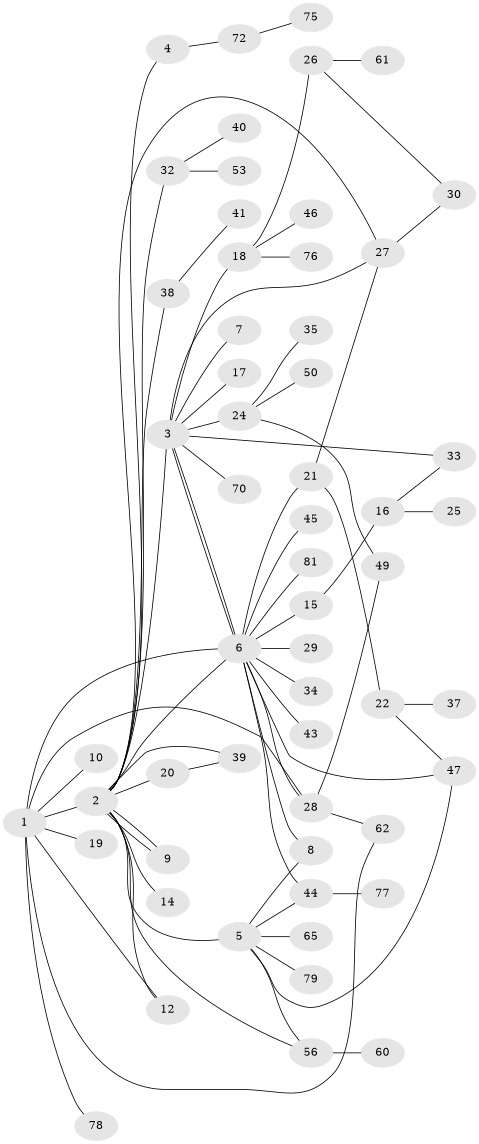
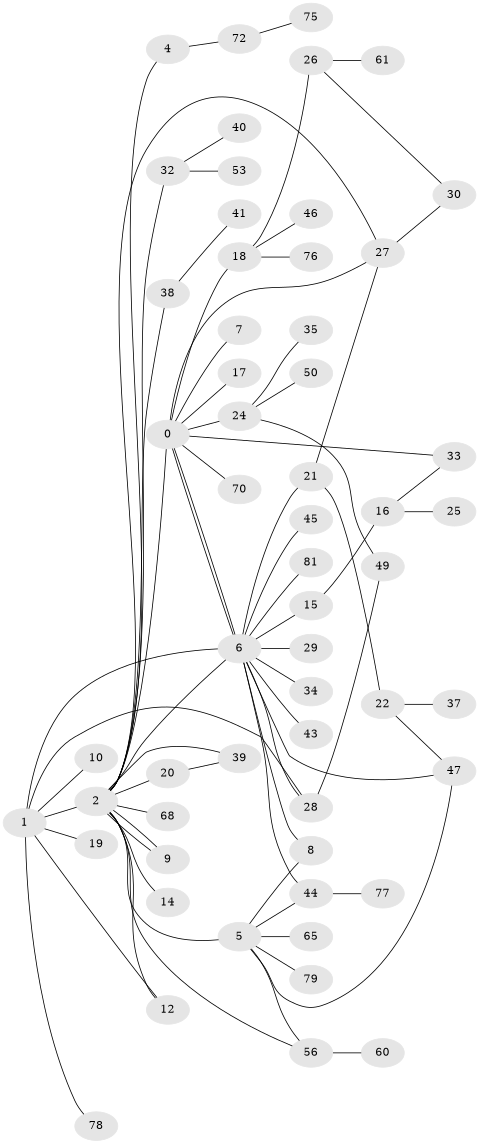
node "3": label "3" -> "0"
node "68": added
node "62": removed
